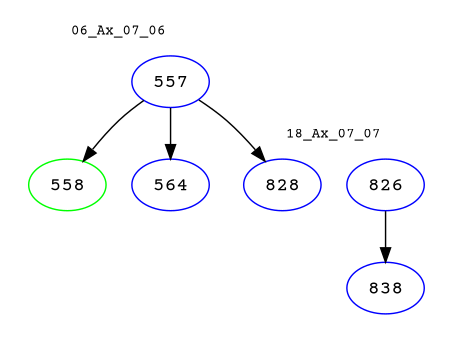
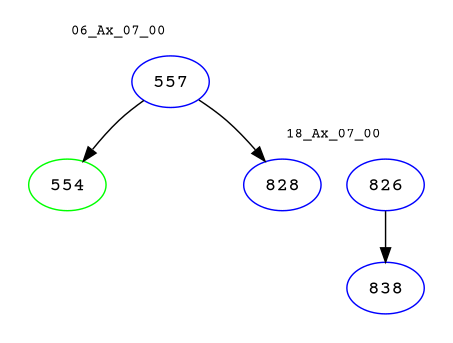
cluster "06_Ax_07_06": label "06_Ax_07_06" -> "06_Ax_07_00"
cluster "18_Ax_07_07": label "18_Ax_07_07" -> "18_Ax_07_00"
node "558": label "558" -> "554"
node "564": removed
